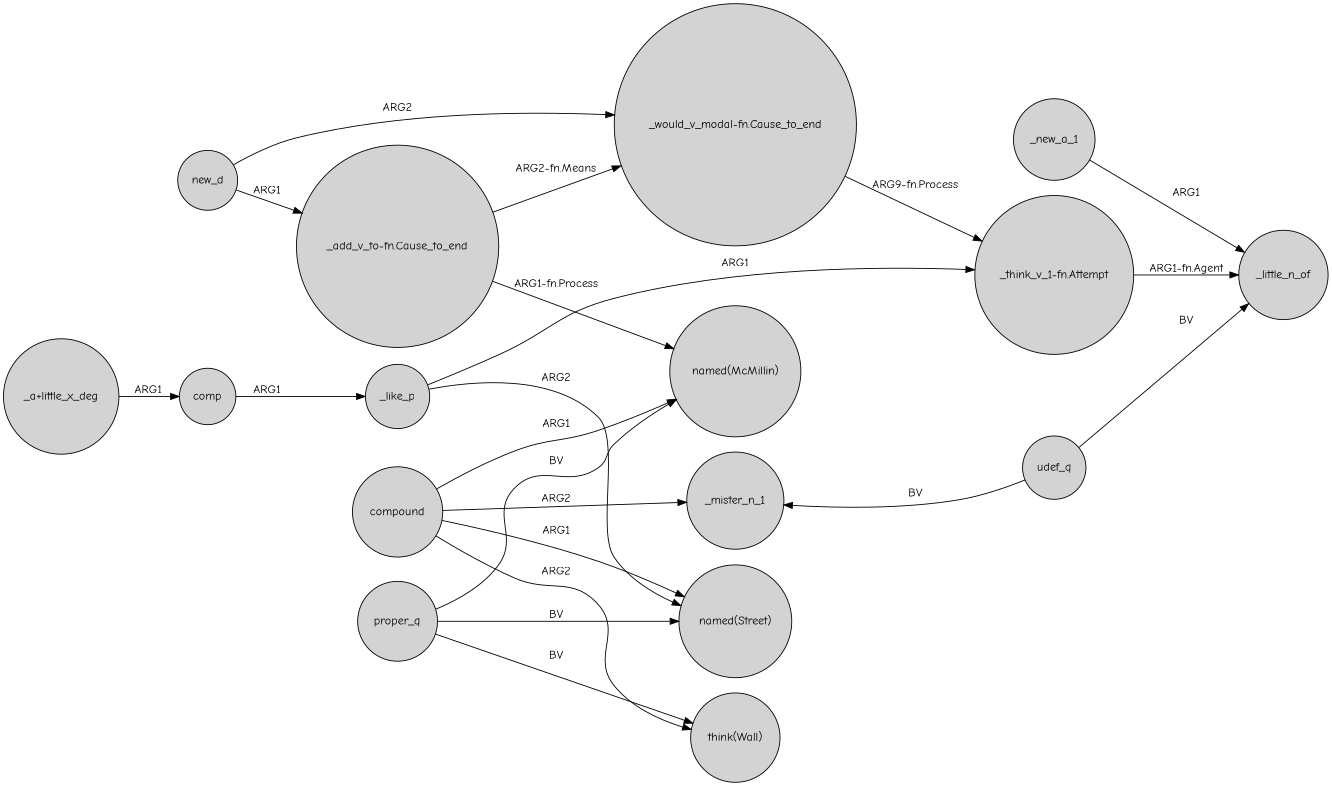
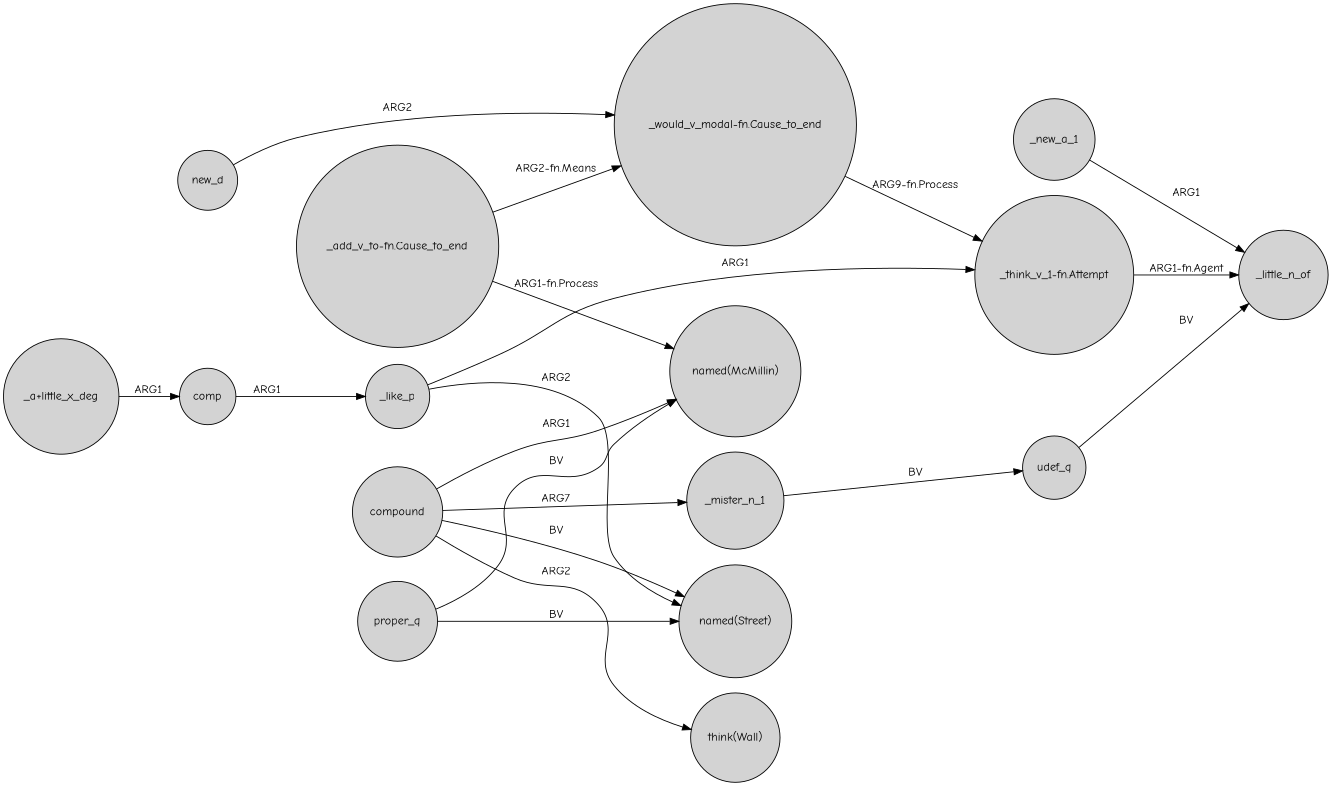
edge "new_d" -> "_add_v_to-fn.Cause_to_end": removed, label "ARG1"
edge "compound" -> "_mister_n_1": label "ARG2" -> "ARG7"
edge "udef_q" -> "_mister_n_1": reversed
edge "compound" -> "named(Street)": label "ARG1" -> "BV"
edge "proper_q" -> "think(Wall)": removed, label "BV"
